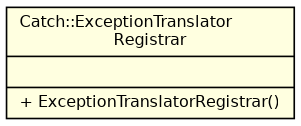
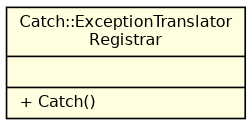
node "Catch::ExceptionTranslator": text "+ ExceptionTranslatorRegistrar()" -> "+ Catch()"
